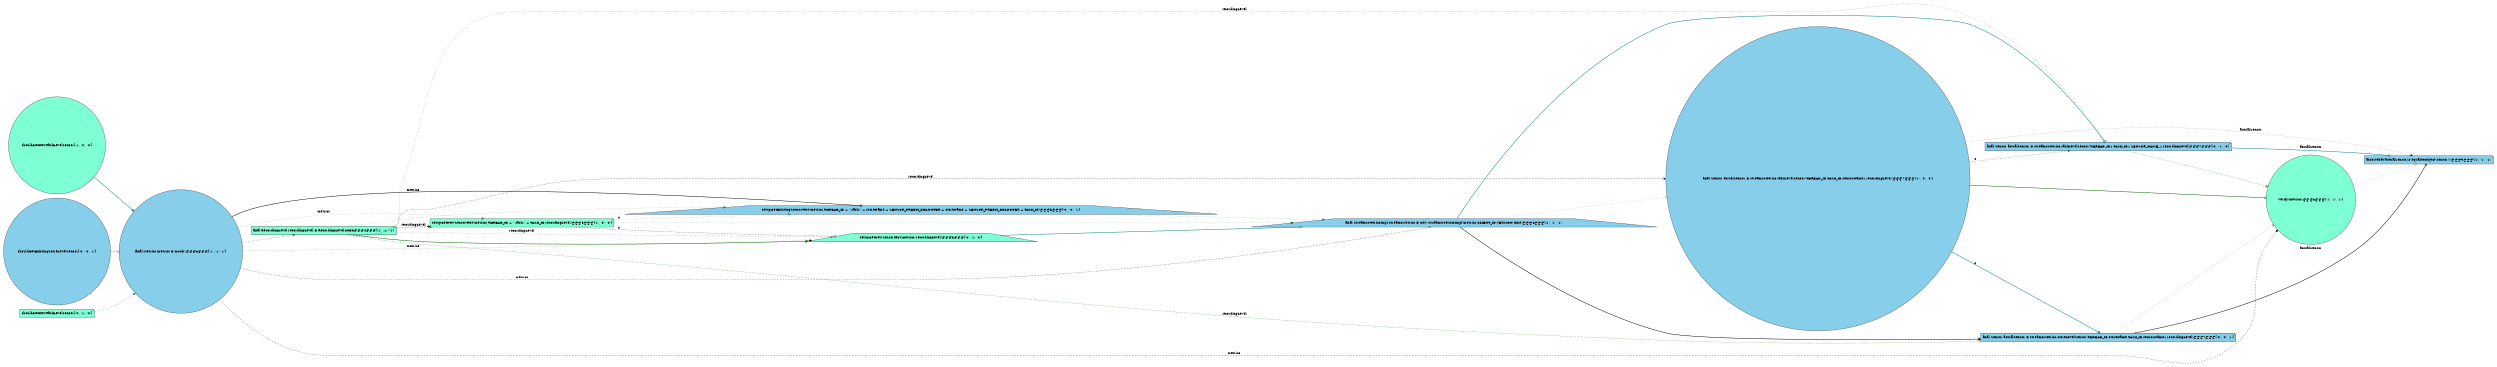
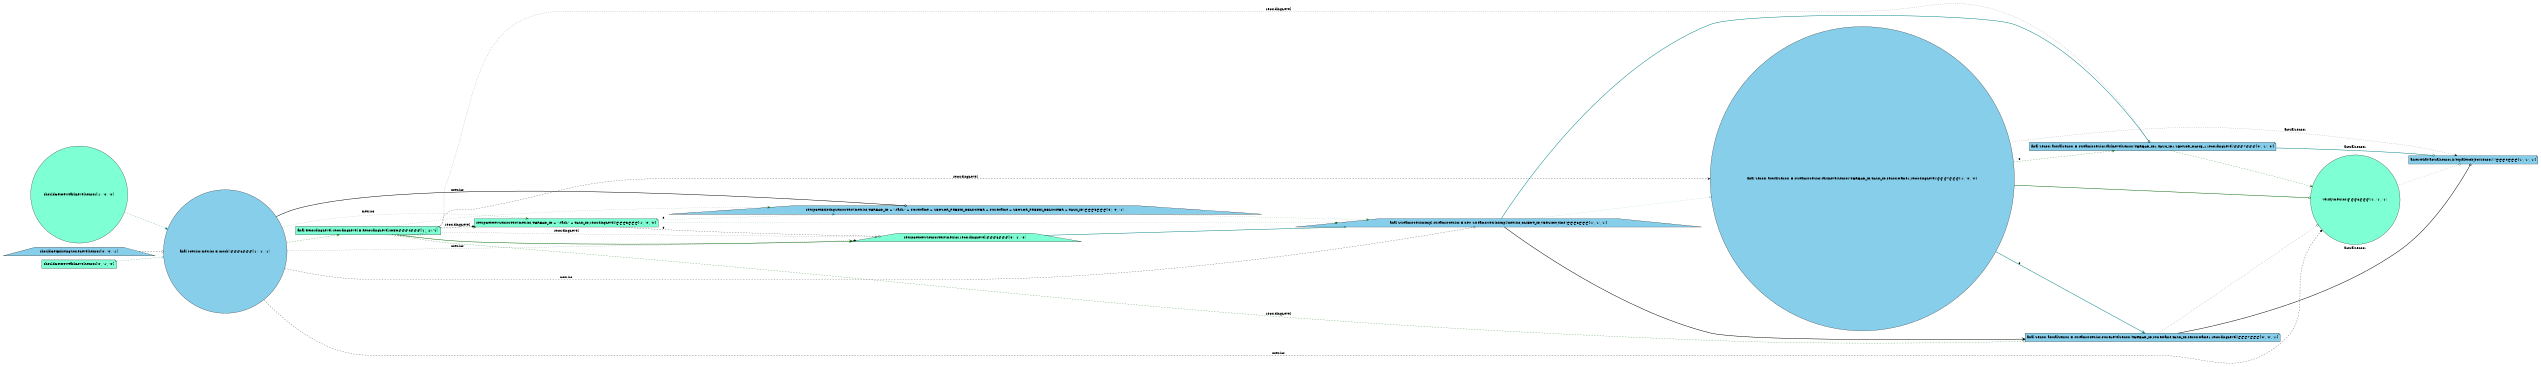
edge "shouldGetNewTaskLevelSensor['1', '0', '0']" -> "final Metrics metrics = mock()@@@3@@@['1', '1', '1']": style bold -> dashed
node "shouldGetExistingStoreLevelSensor['0', '0', '1']": shape circle -> trapezium
edge "shouldGetNewTaskLevelSensor['0', '1', '0']" -> "final Metrics metrics = mock()@@@3@@@['1', '1', '1']": arrowhead diamond -> odot
